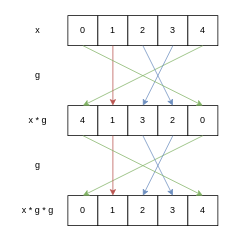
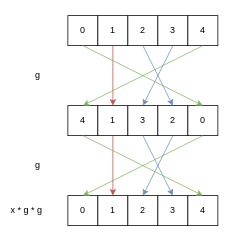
node "x": removed
node "x * g": removed
node "x * g * g": moved (38, 210) -> (27, 210)
